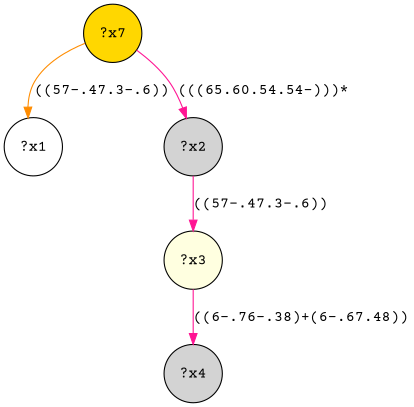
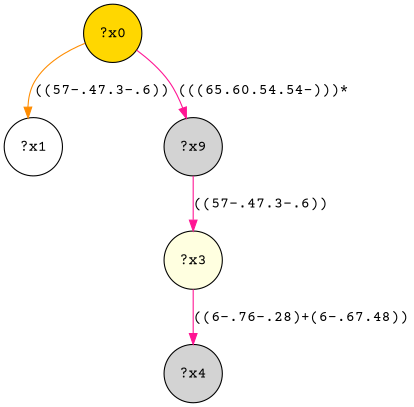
node "?x7": label "?x7" -> "?x0"
node "?x2": label "?x2" -> "?x9"
edge "?x3" -> "?x4": label "((6-.76-.38)+(6-.67.48))" -> "((6-.76-.28)+(6-.67.48))"
